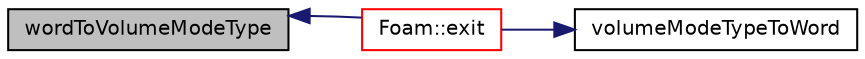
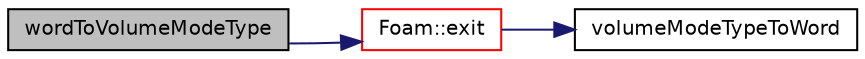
edge "Foam::exit" -> "wordToVolumeModeType": reversed
